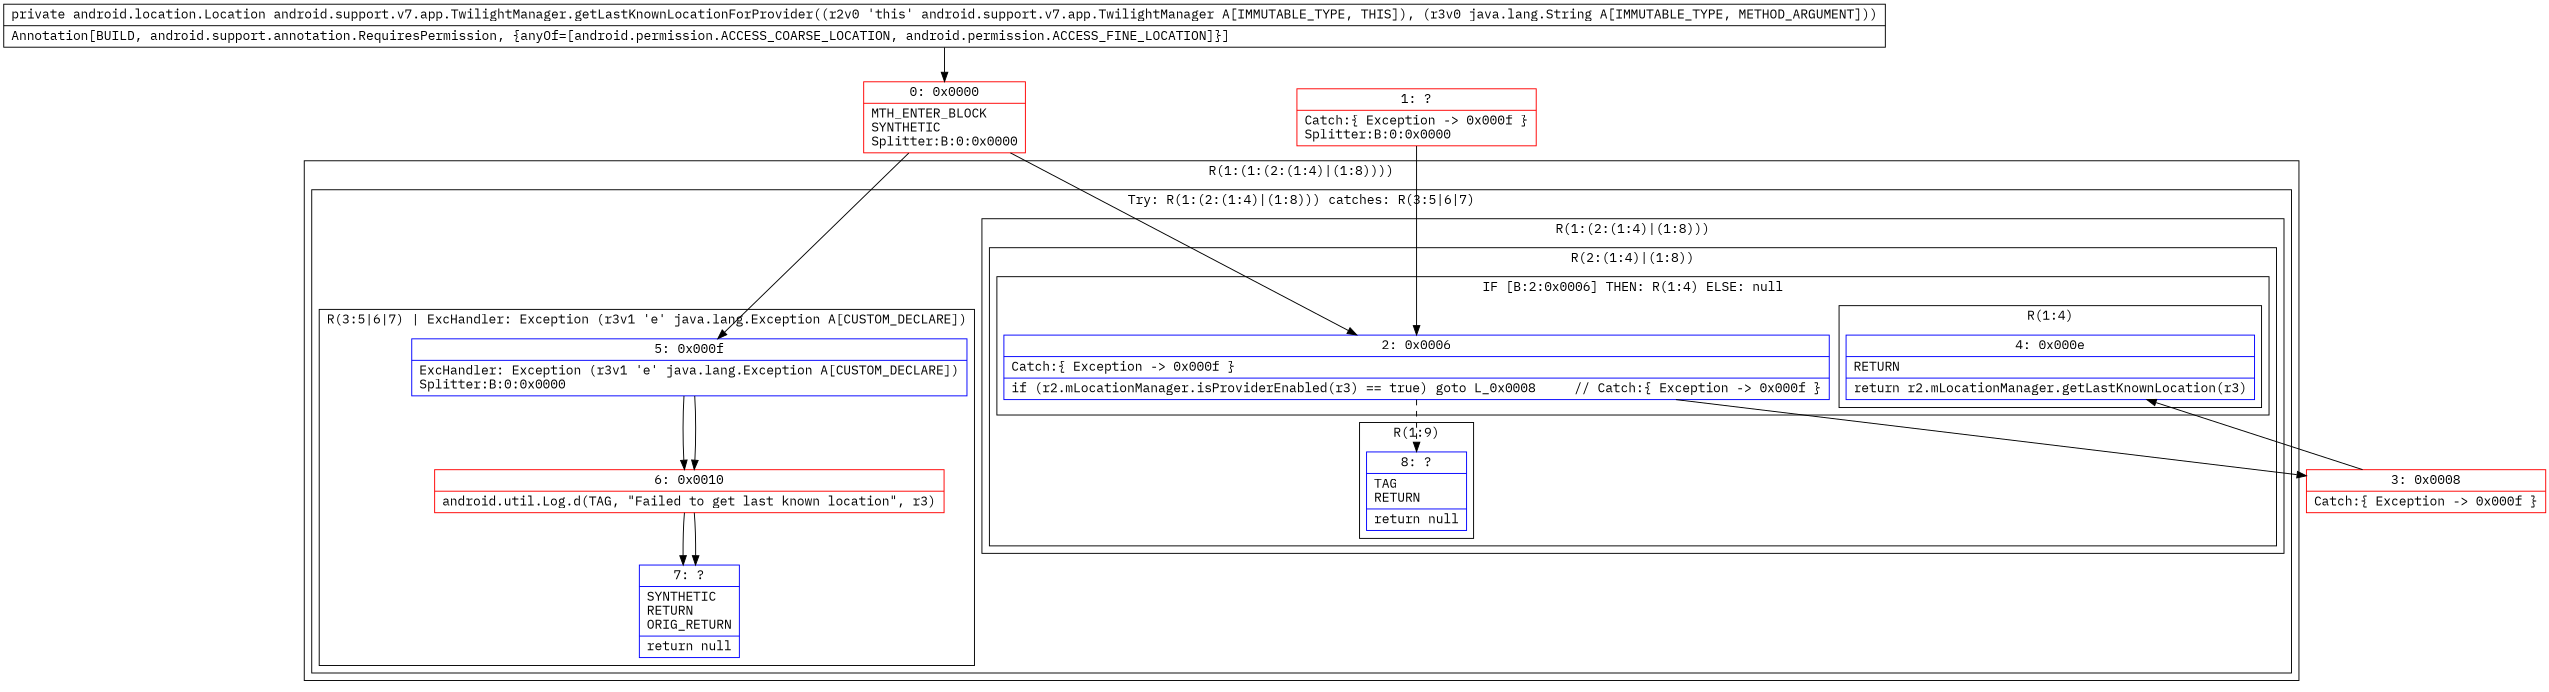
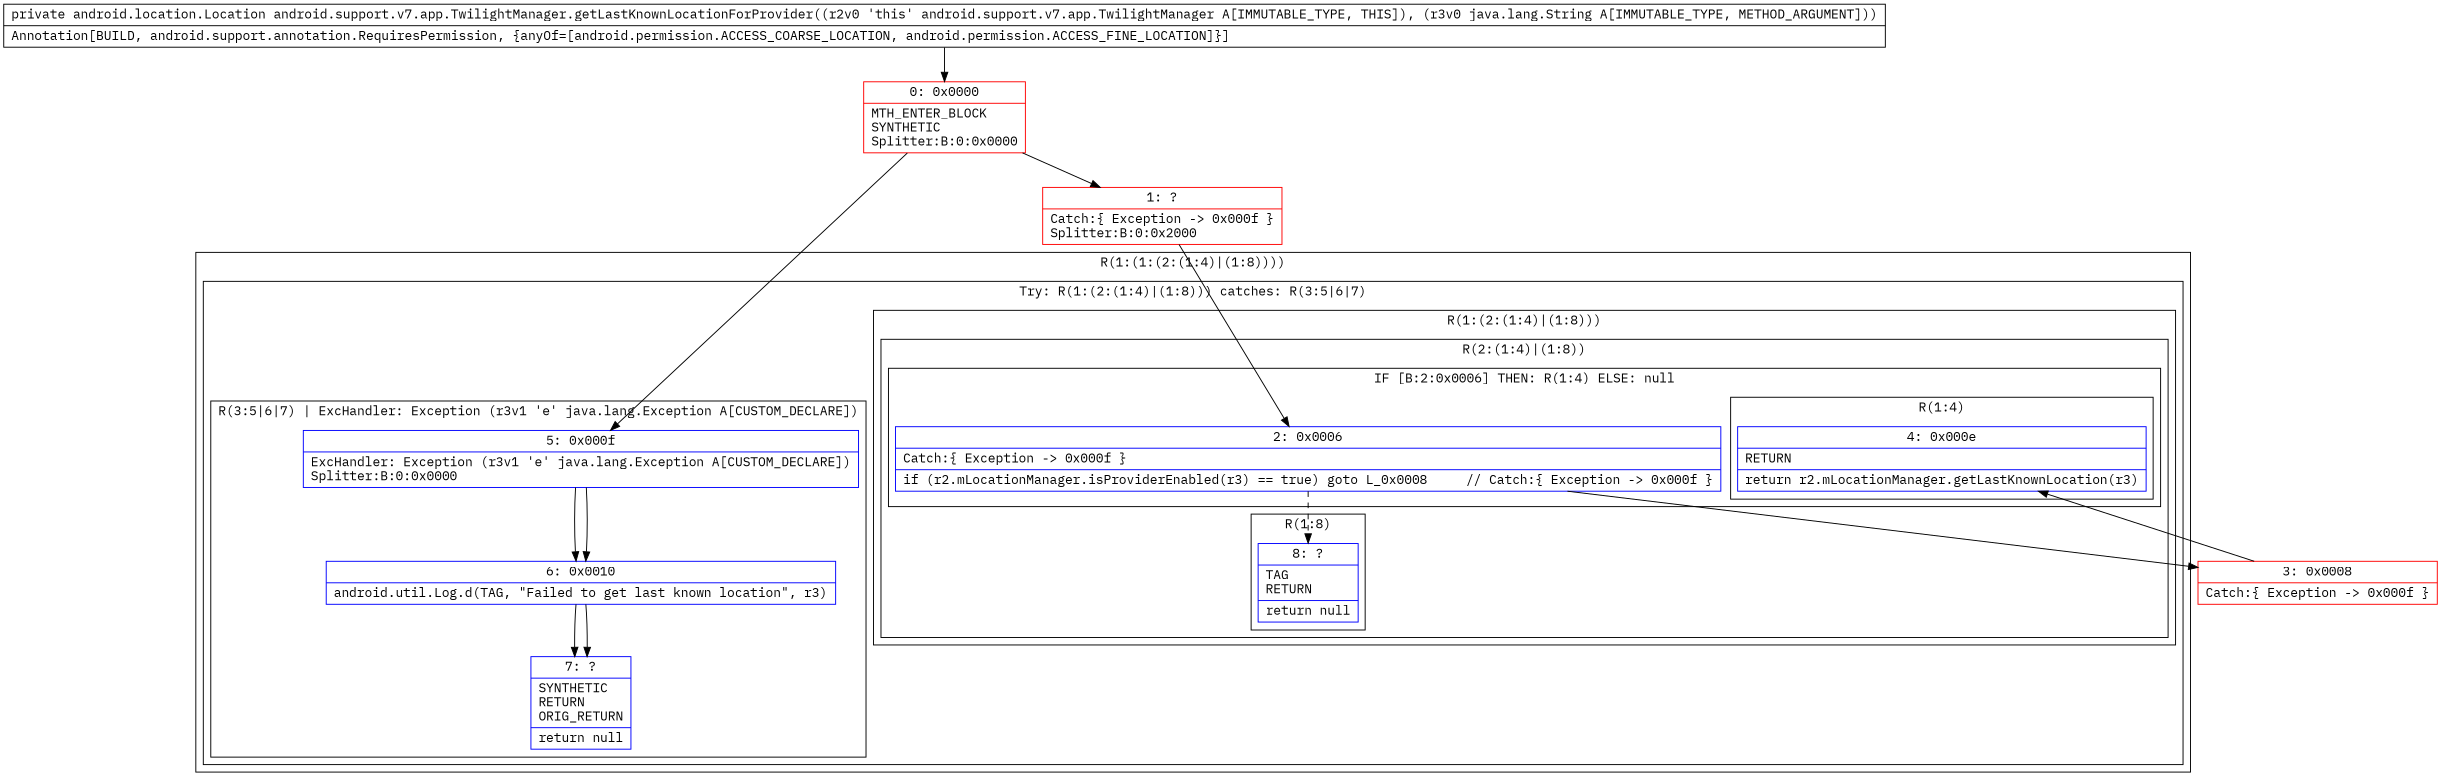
node "1: ?": text "Splitter:B:0:0x0000" -> "Splitter:B:0:0x2000"
edge "0: 0x0000" -> "2: 0x0006": now "0: 0x0000" -> "1: ?"
cluster "R(1:9)": label "R(1:9)" -> "R(1:8)"
node "6: 0x0010": color red -> blue
